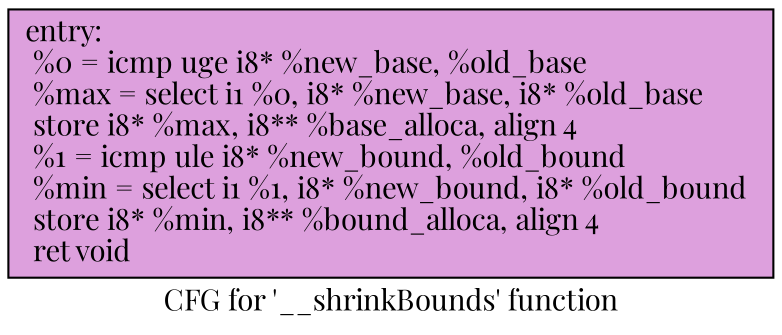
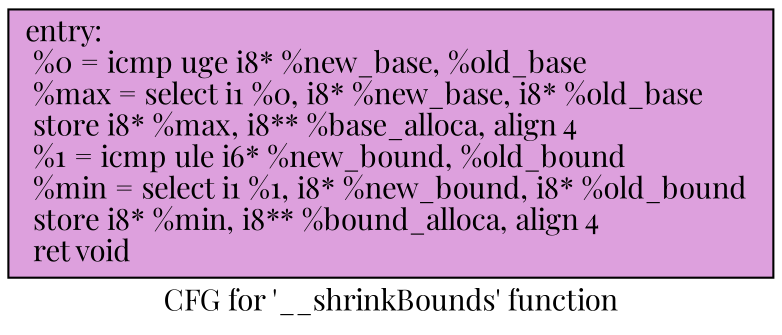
node "entry:": text "%1 = icmp ule i8* %new_bound, %old_bound" -> "%1 = icmp ule i6* %new_bound, %old_bound"
